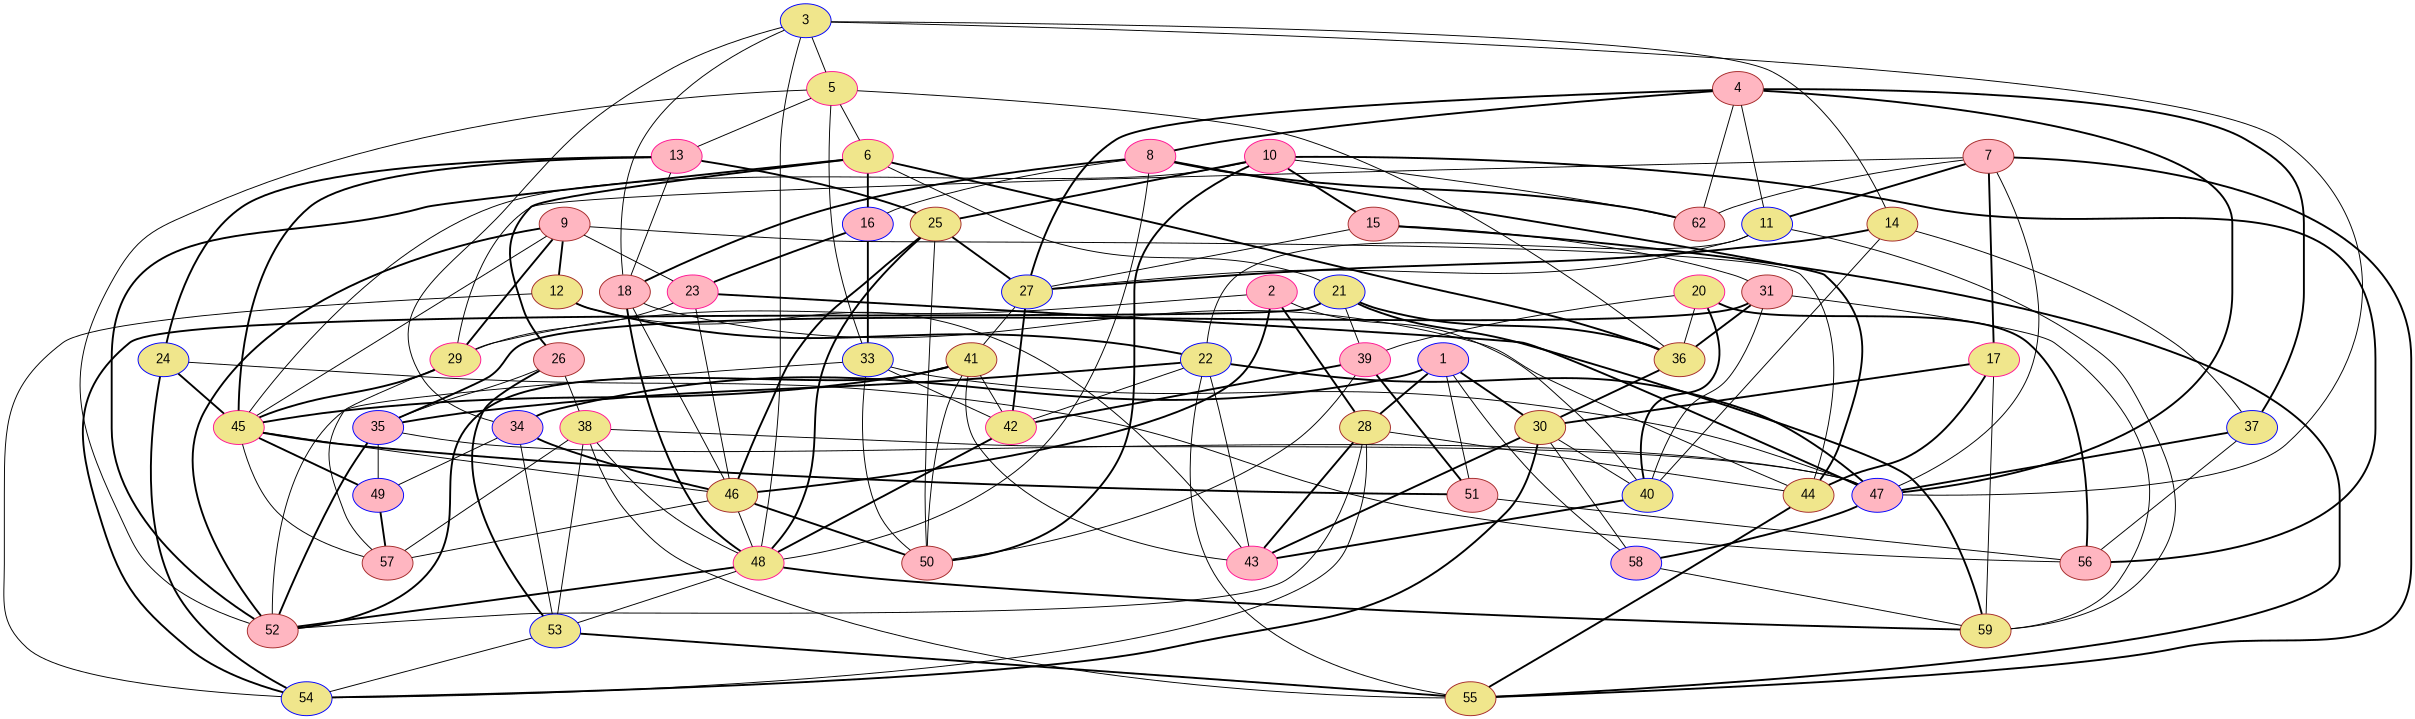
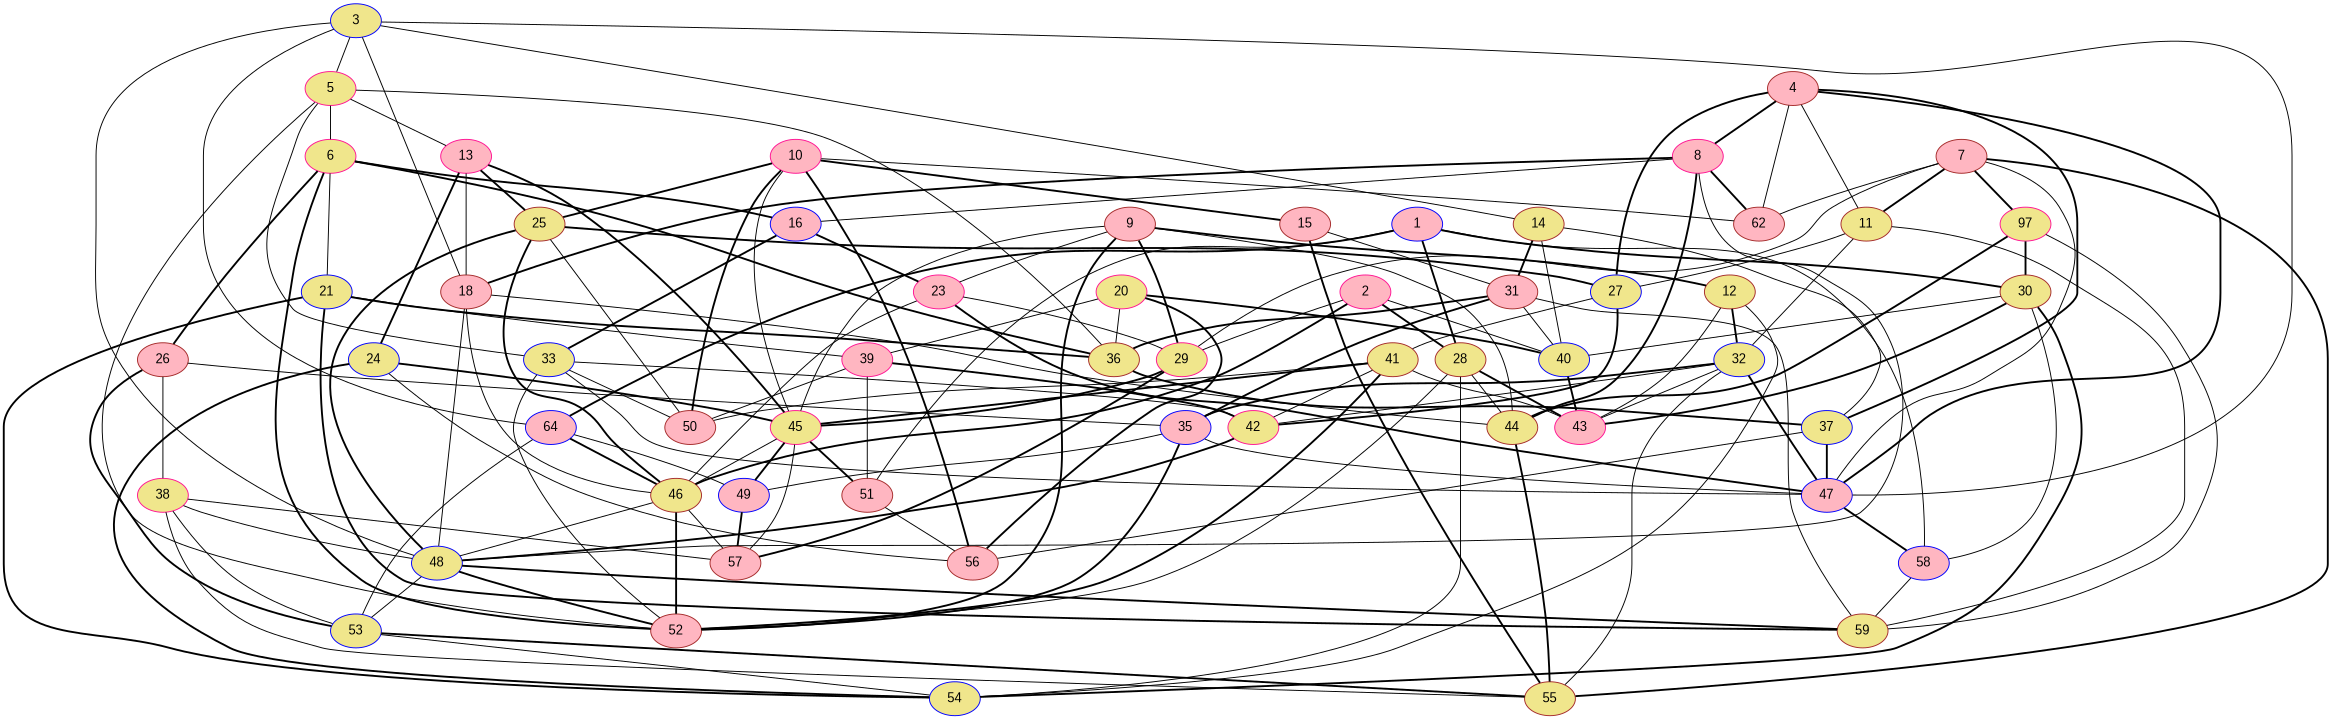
node "11": color blue -> brown
edge "15" -- "27": removed
edge "14" -- "27": now "14" -- "31"
node "22": label "22" -> "32"
node "17": label "17" -> "97"
edge "36" -- "30": now "36" -- "37"
node "34": label "34" -> "64"
edge "39" -- "51": style bold -> solid
edge "29" -- "57": style solid -> bold
edge "18" -- "48": style bold -> solid
edge "38" -- "47": removed
edge "46" -- "50": now "46" -- "52"
node "48": color deeppink -> blue
